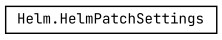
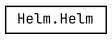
node "Helm.HelmPatchSettings": label "Helm.HelmPatchSettings" -> "Helm.Helm"
